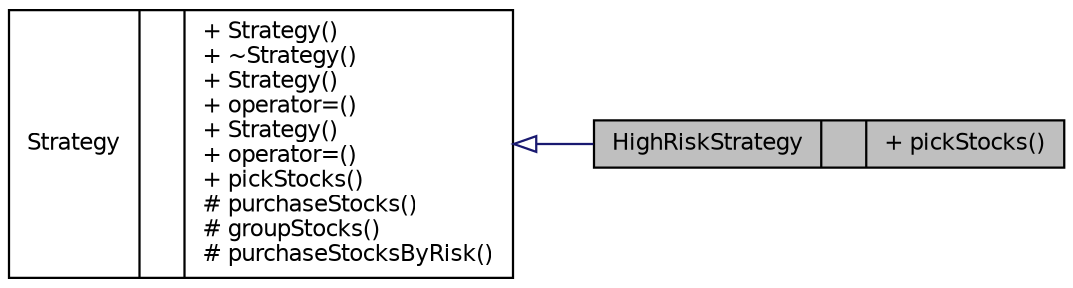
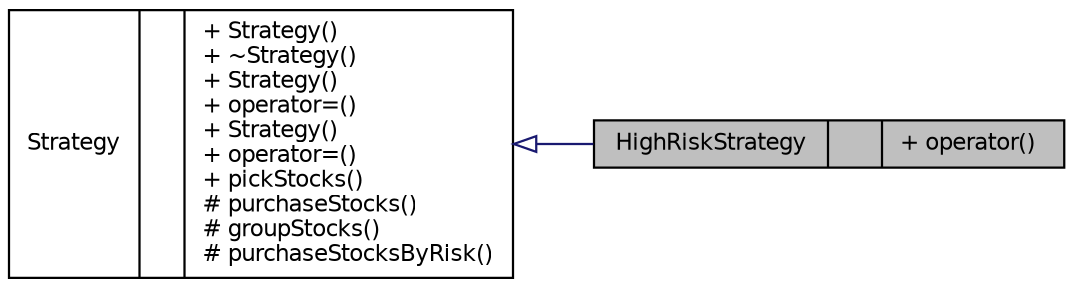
node "HighRiskStrategy": text "+ pickStocks()" -> "+ operator()"
